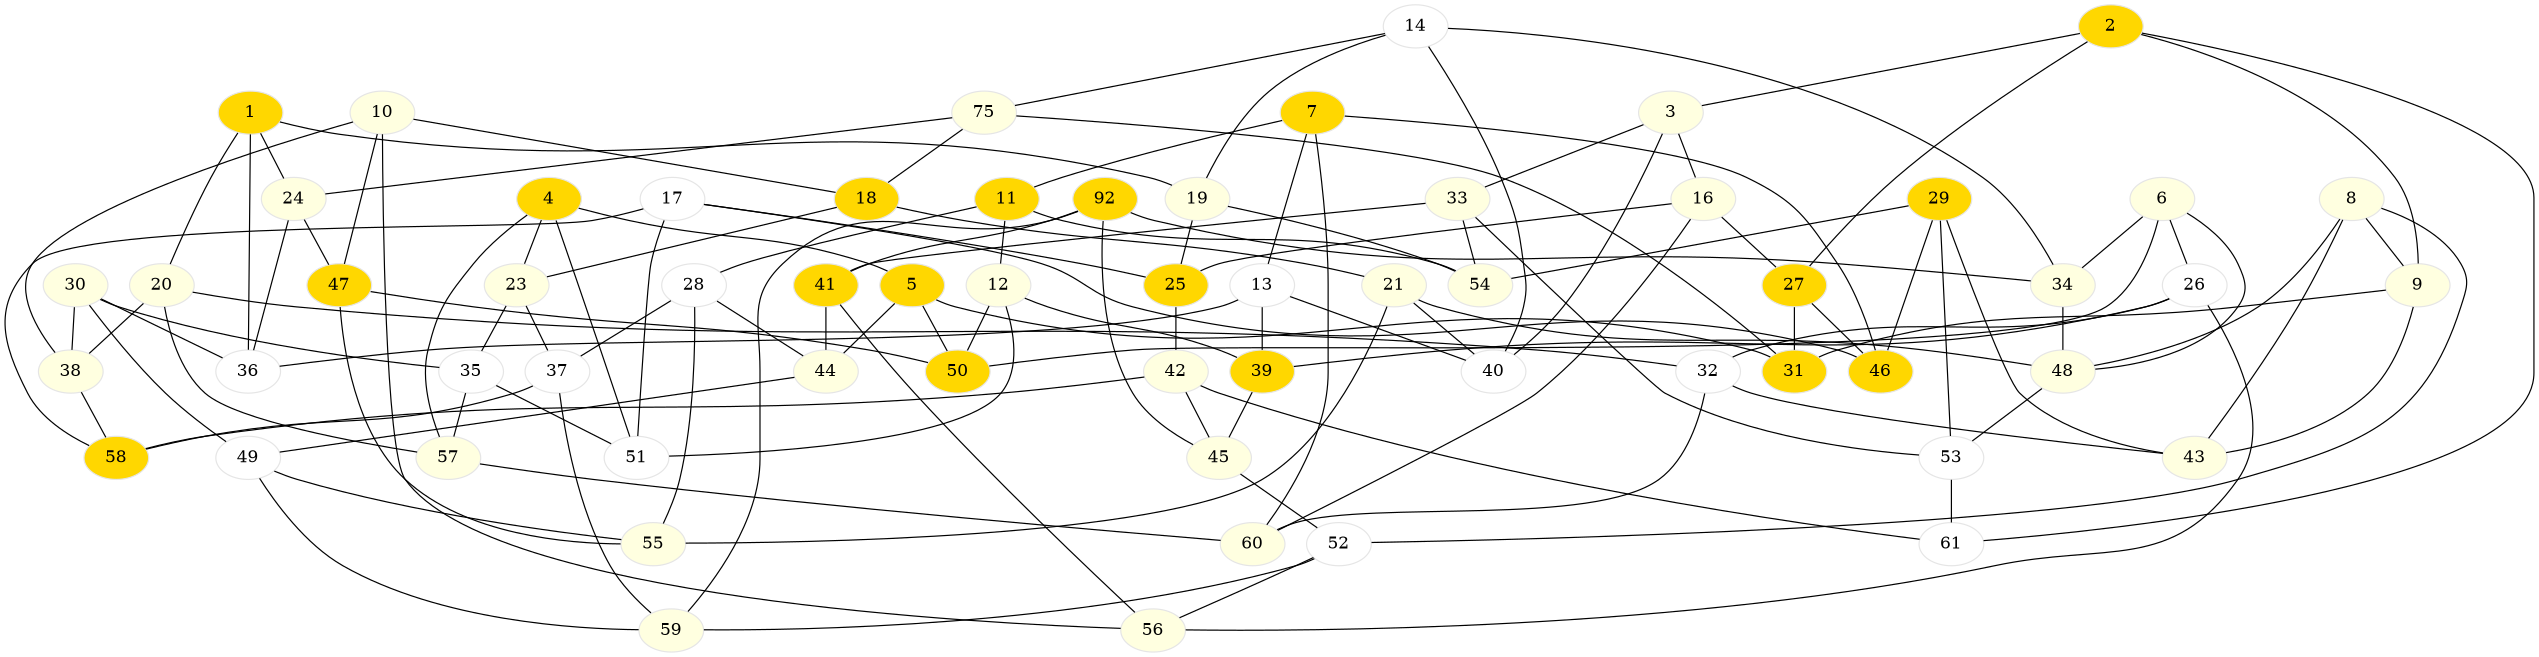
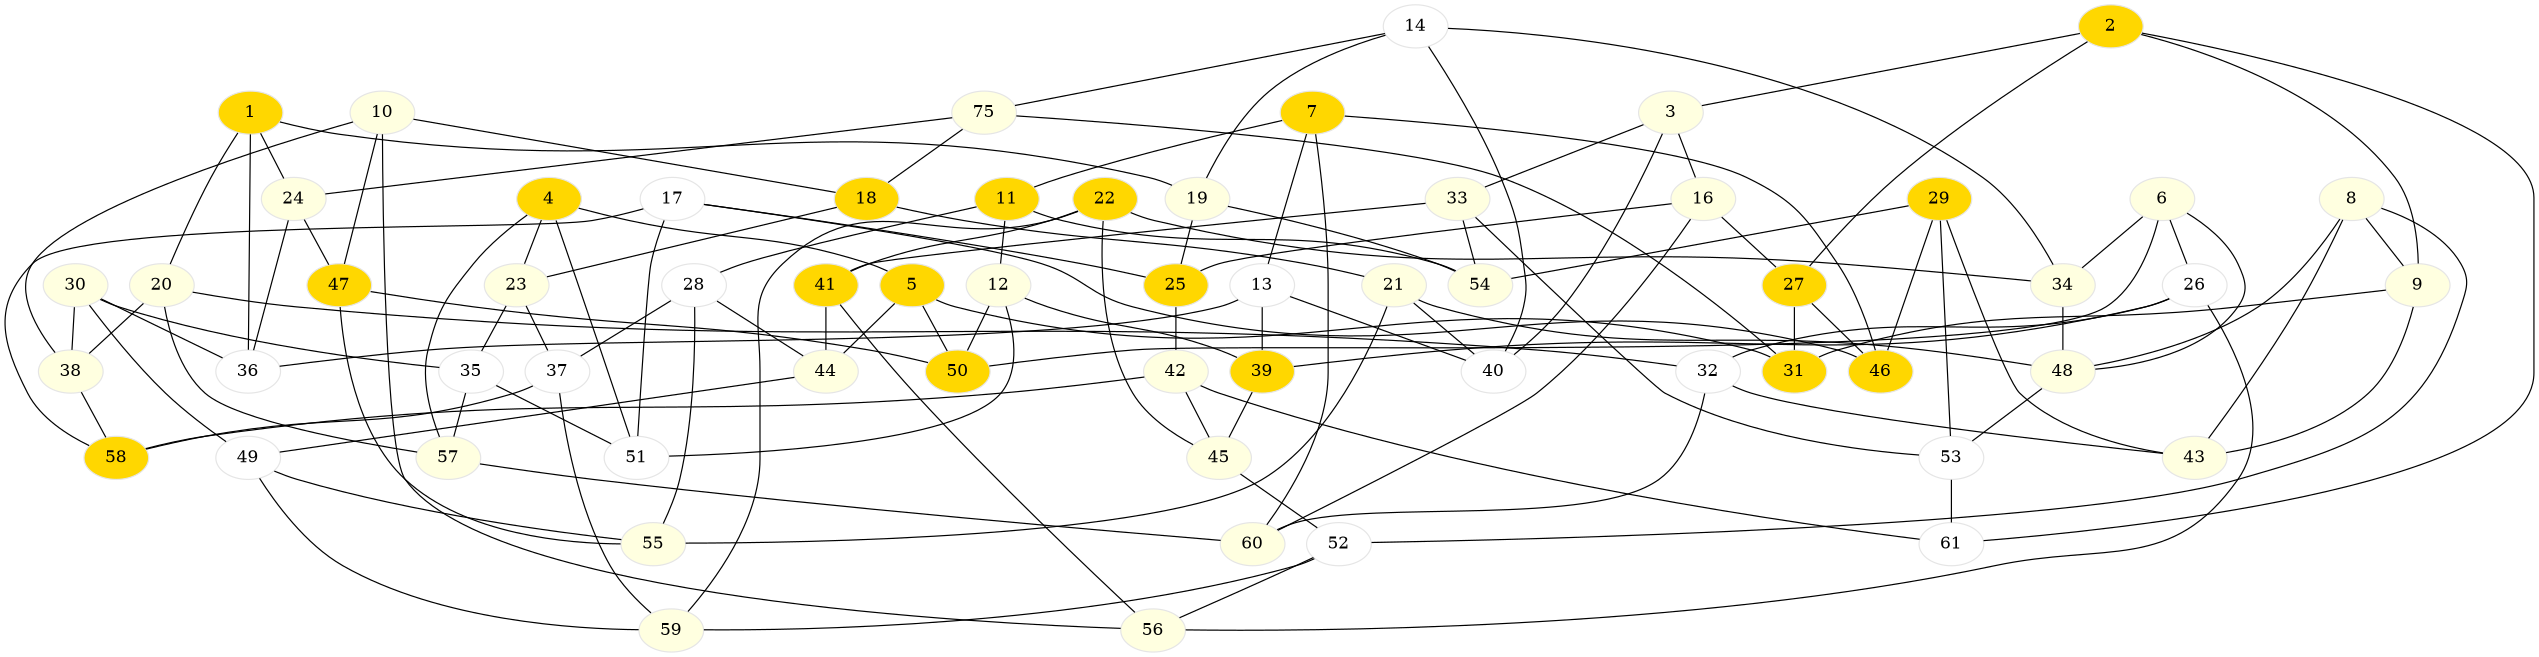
node "92": label "92" -> "22"
